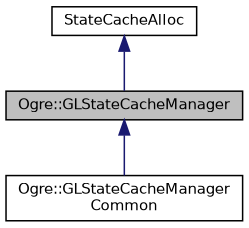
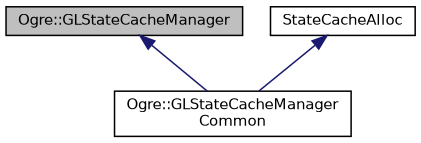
edge "Ogre::GLStateCacheManager" -> "StateCacheAlloc": now "Ogre::GLStateCacheManager Common" -> "StateCacheAlloc"
